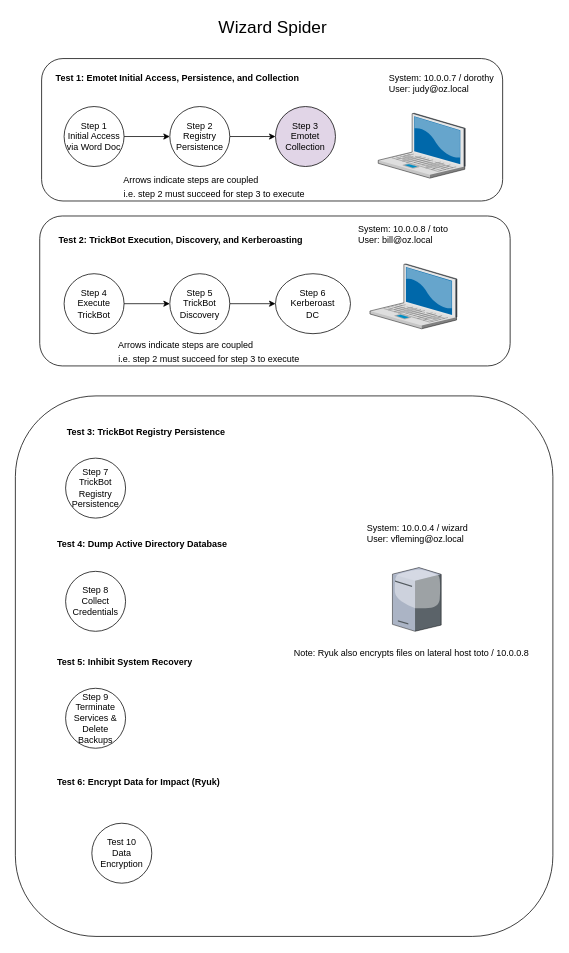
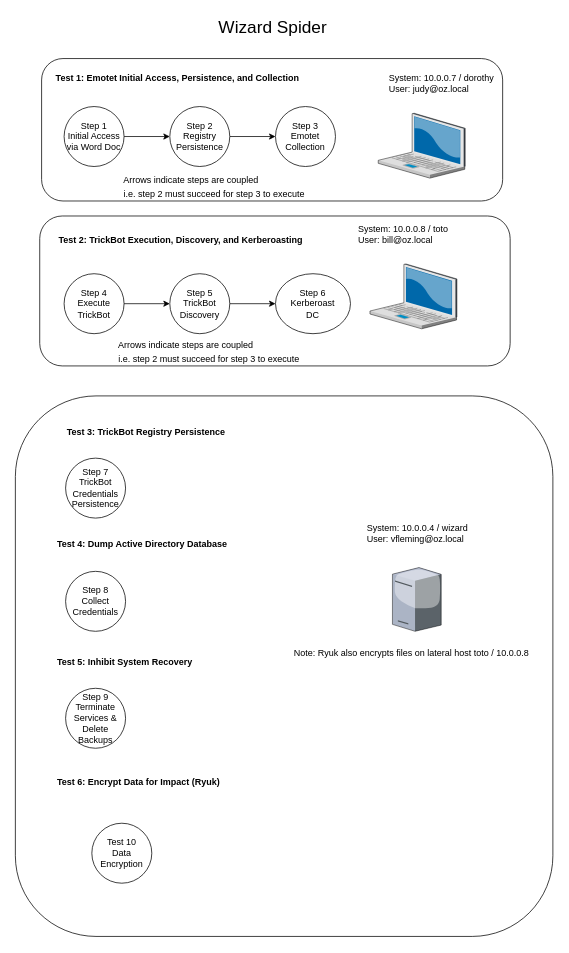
node "Step 3 Emotet Collection": fillcolor #e1d5e7 -> #ffffff
node "Step 7 TrickBot Registry Persistence": label "Step 7 TrickBot Registry Persistence" -> "Step 7 TrickBot Credentials Persistence"
